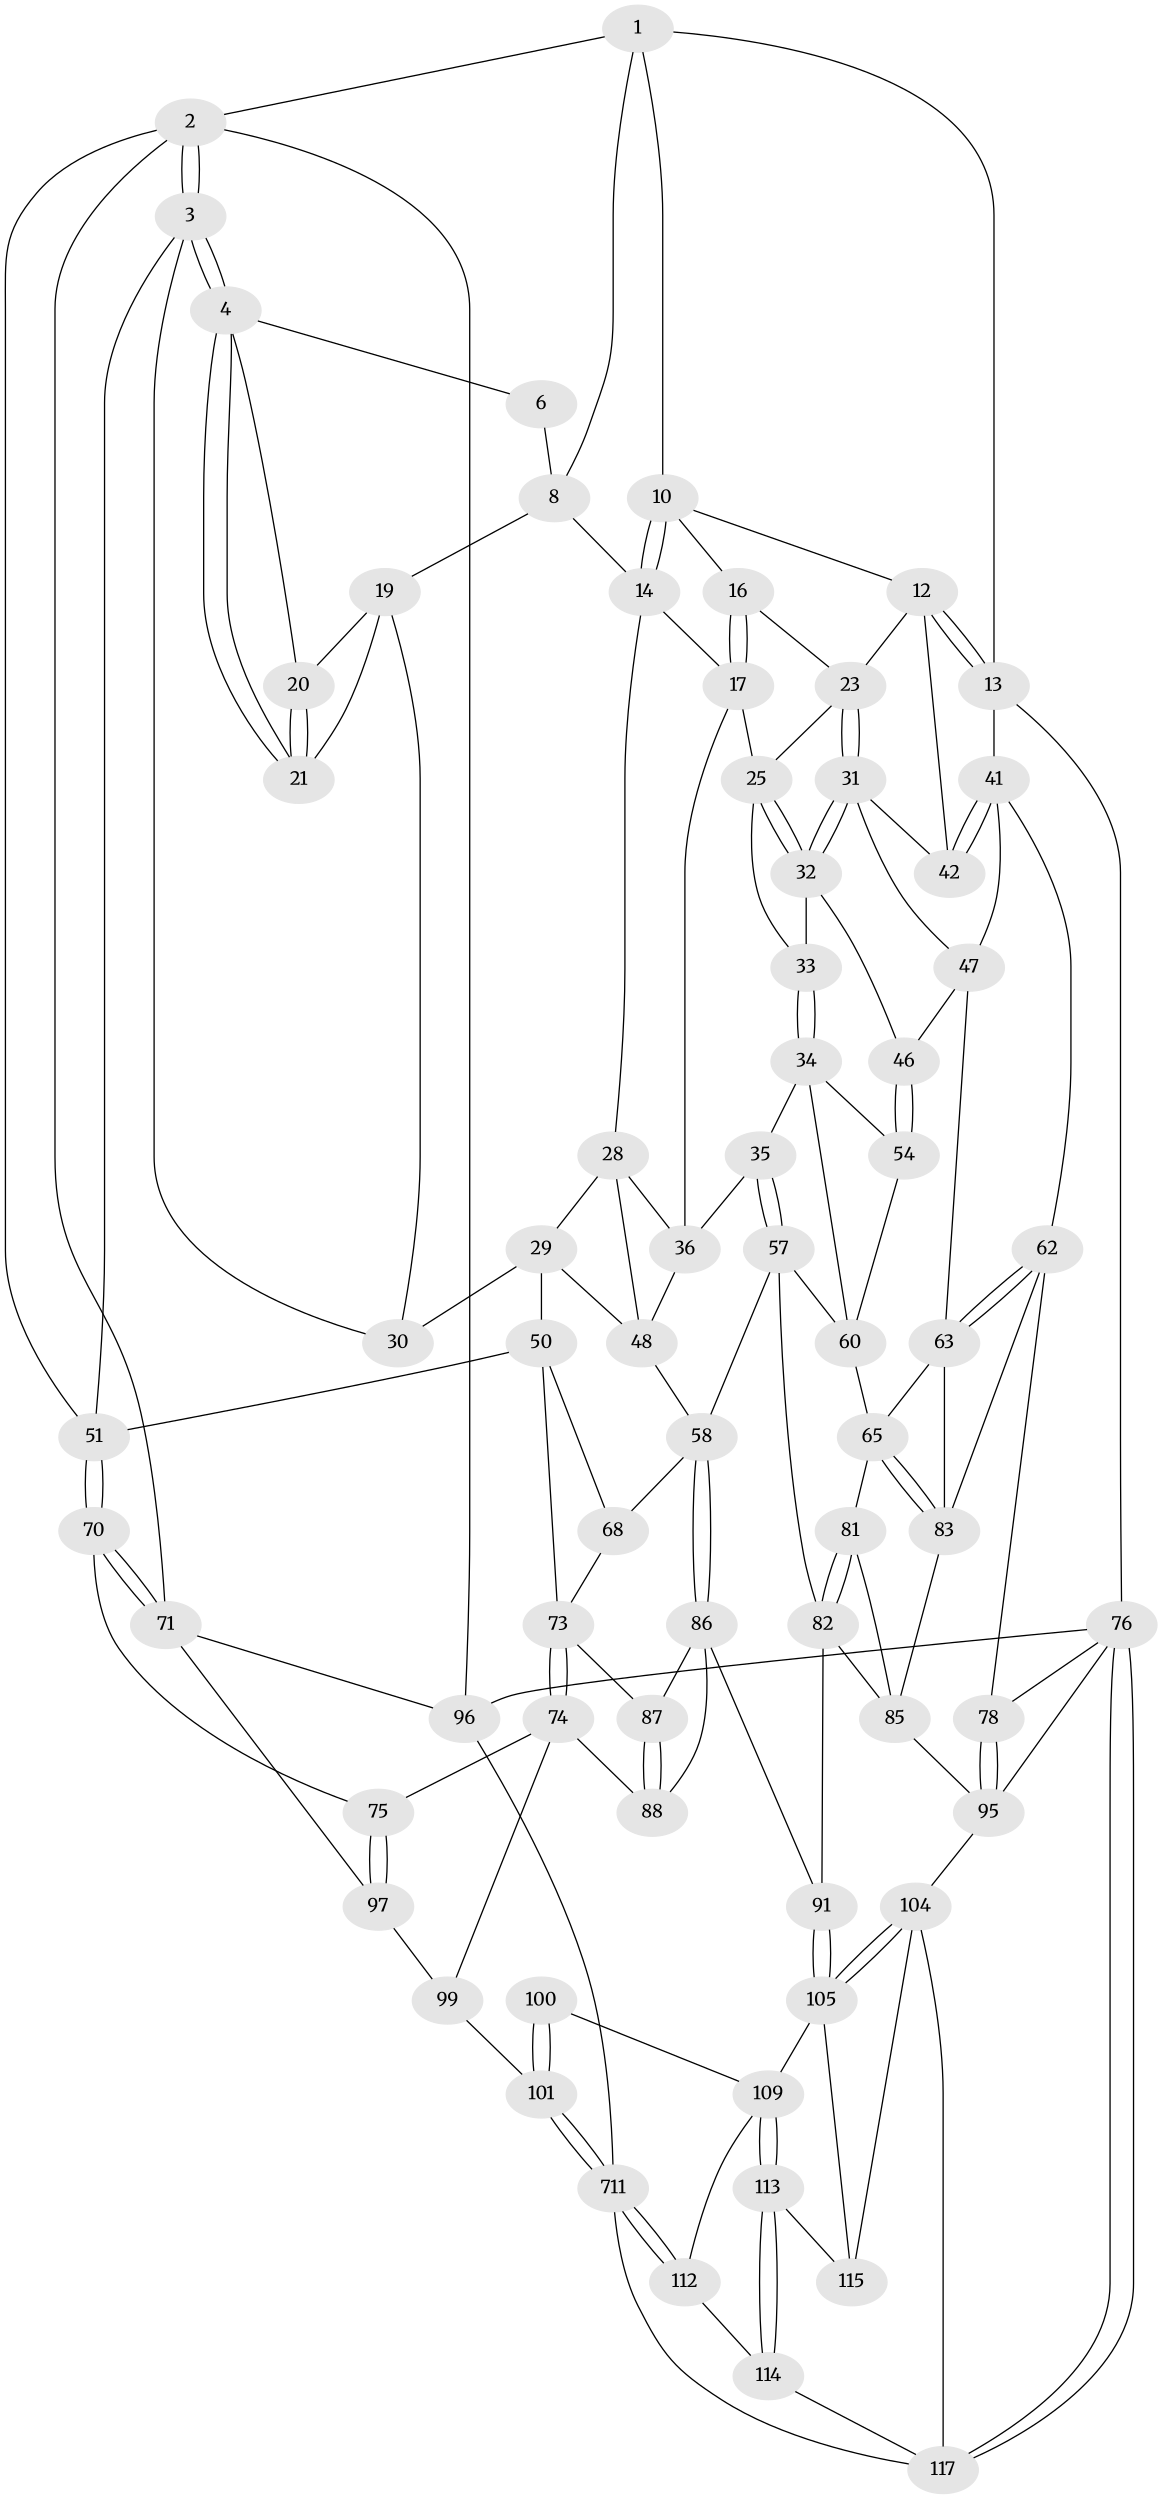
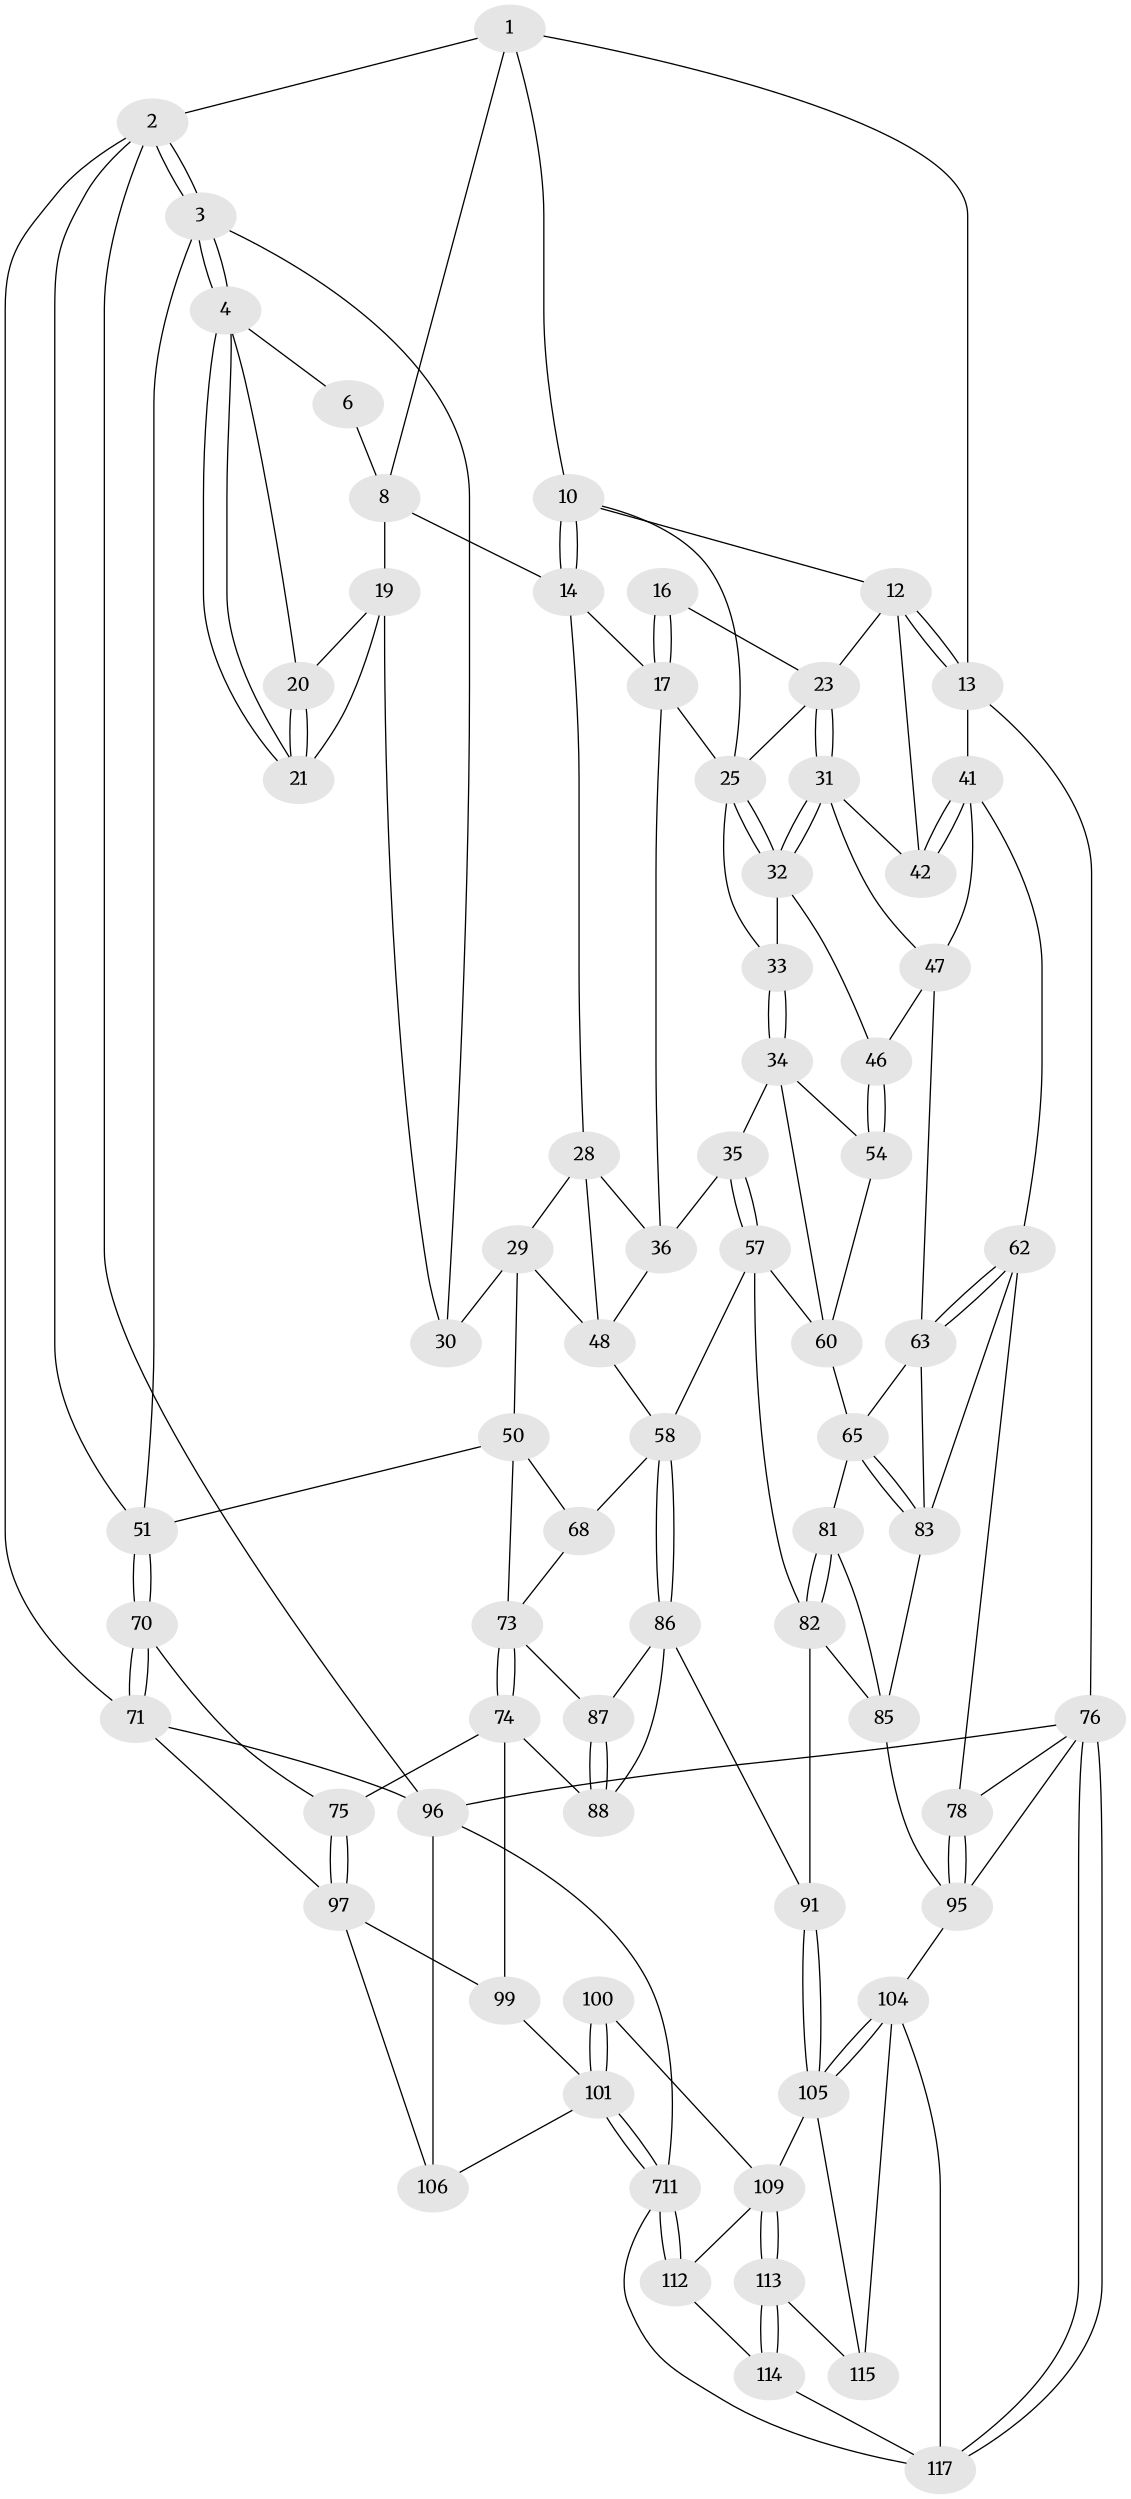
edge "10" -- "16": now "10" -- "25"
node "106": added
